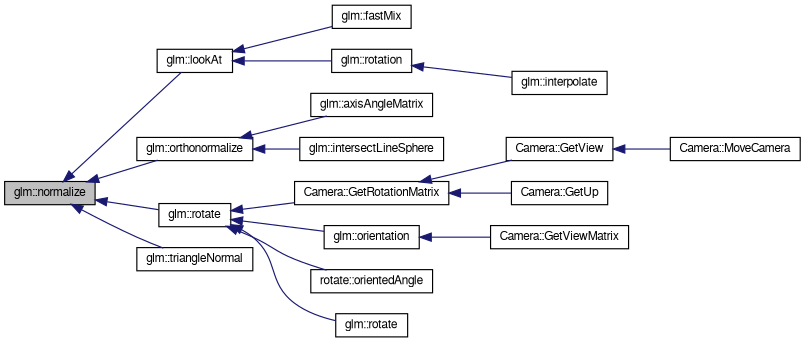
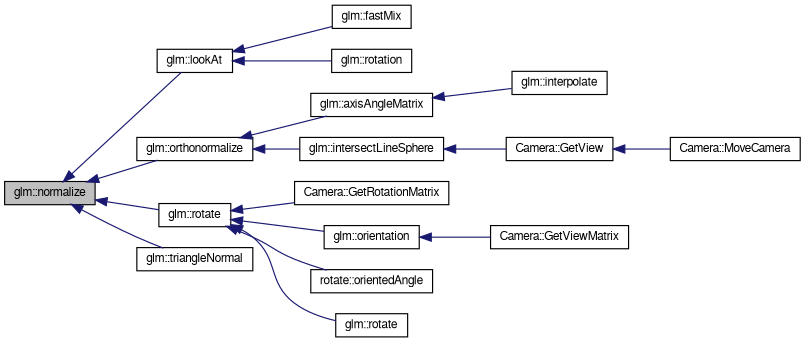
edge "glm::interpolate" -> "glm::rotation": now "glm::interpolate" -> "glm::axisAngleMatrix"
edge "Camera::GetView" -> "Camera::GetRotationMatrix": now "Camera::GetView" -> "glm::intersectLineSphere"
node "Camera::GetUp": removed
